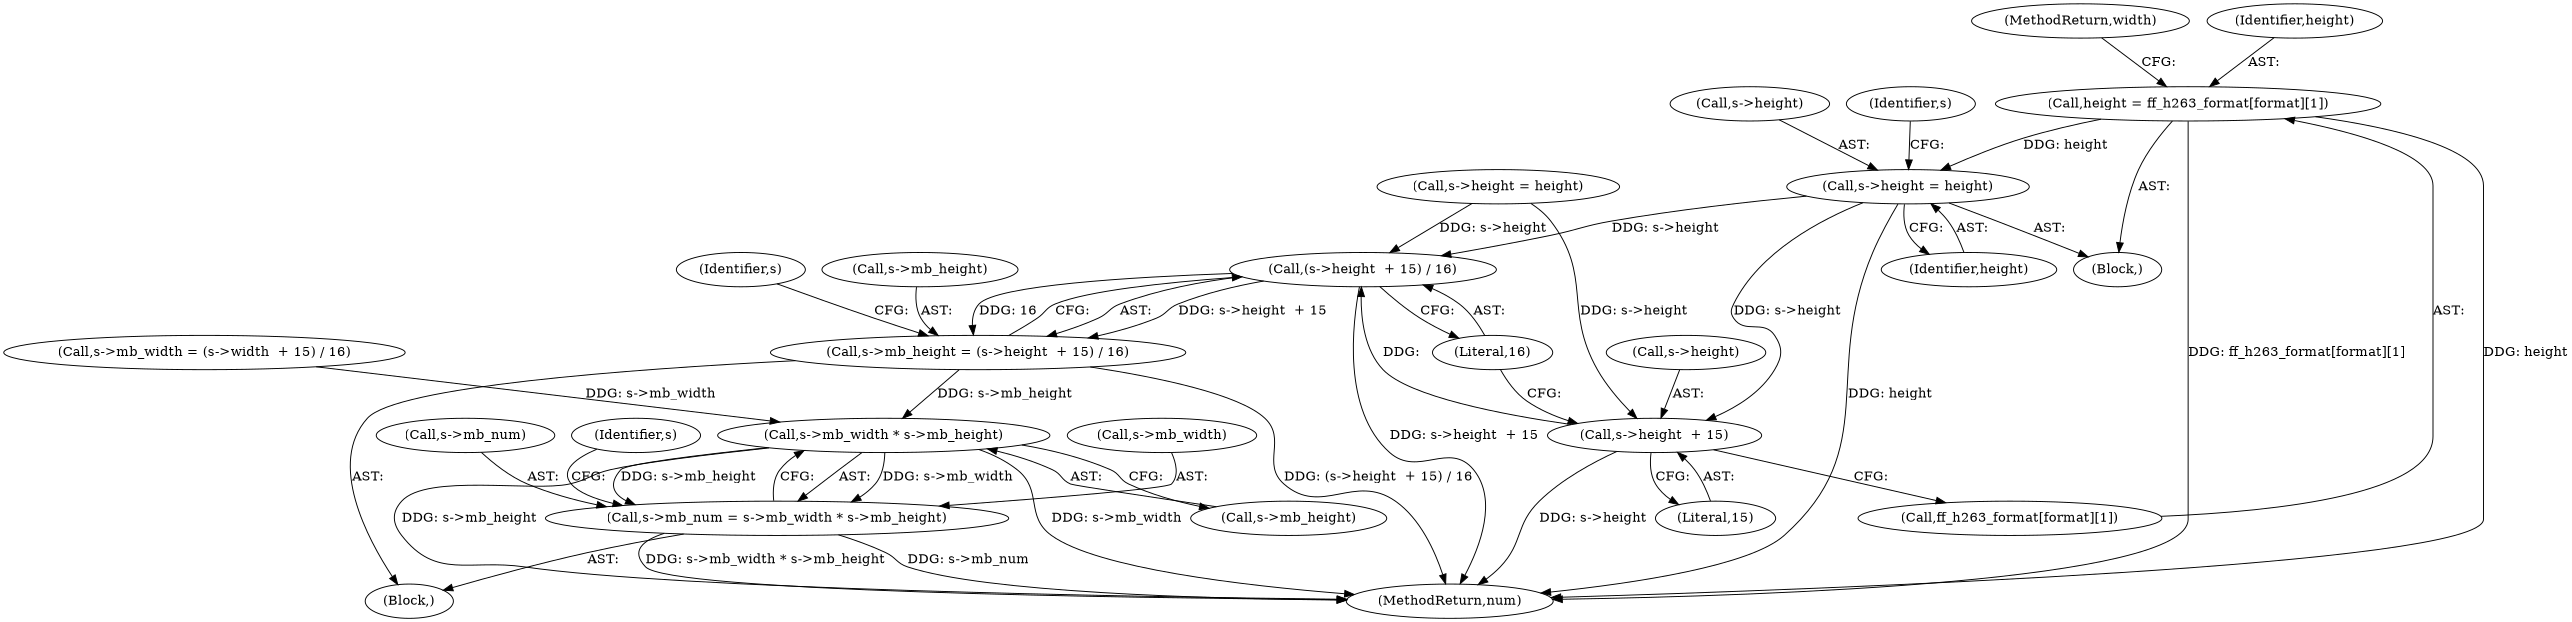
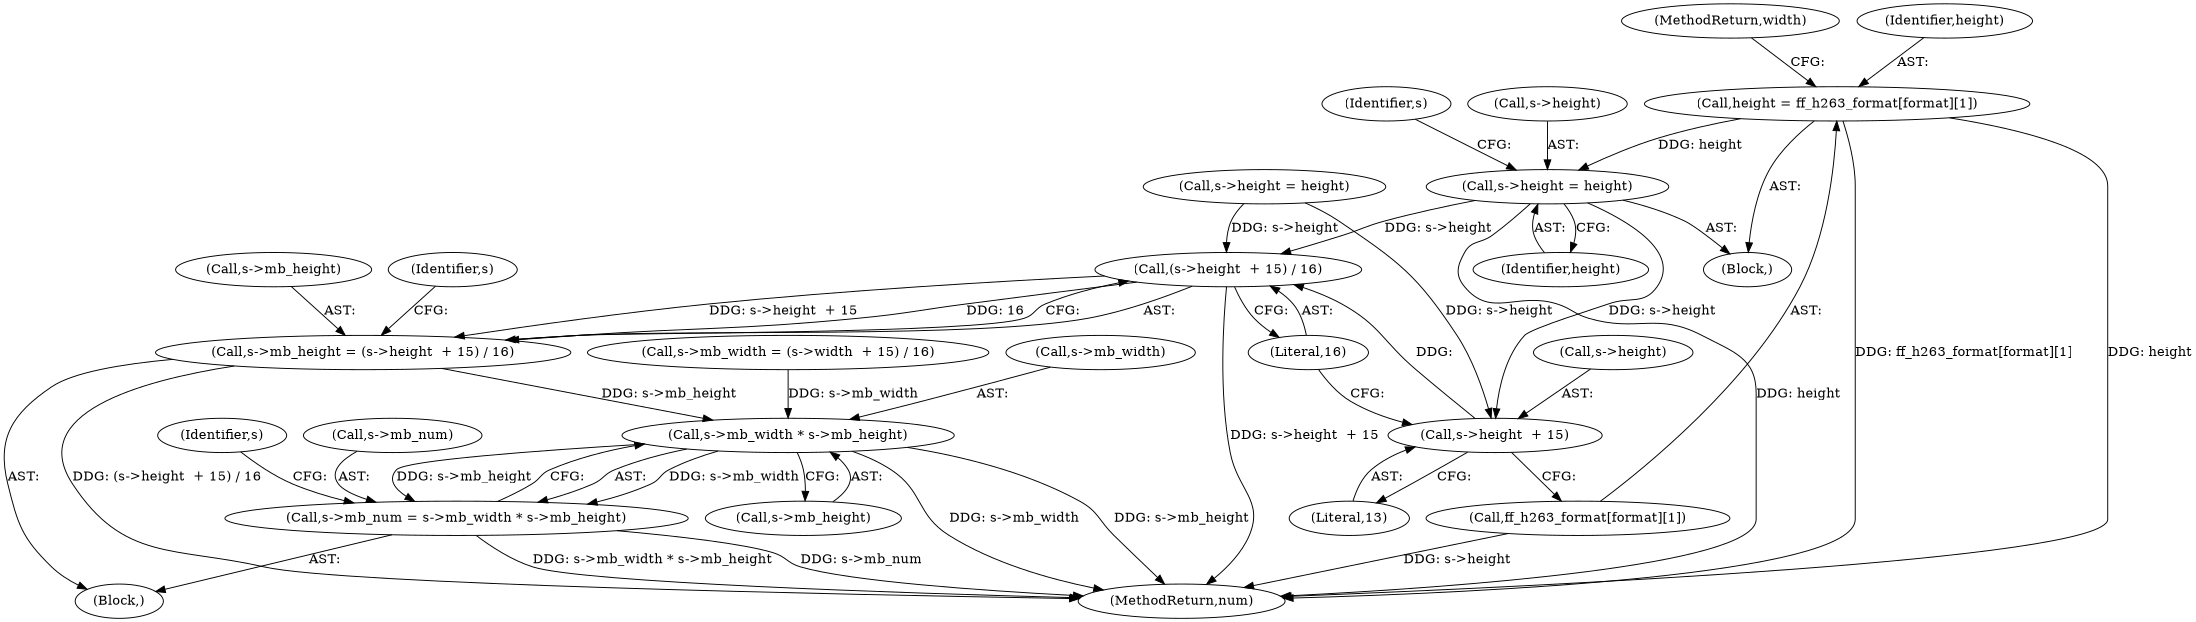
edge "(Call,s->mb_width)" -> "(Call,s->mb_num = s->mb_width * s->mb_height)": now "(Call,s->mb_width)" -> "(Call,s->mb_width * s->mb_height)"
edge "(Call,s->height  + 15)" -> "(MethodReturn,num)": now "(Call,ff_h263_format[format][1])" -> "(MethodReturn,num)"
node "(Literal,15)": label "(Literal,15)" -> "(Literal,13)"
